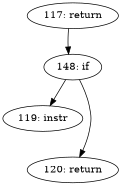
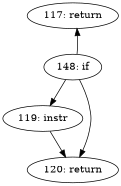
edge "117: return" -> "148: if": reversed
edge "119: instr" -> "120: return": added
